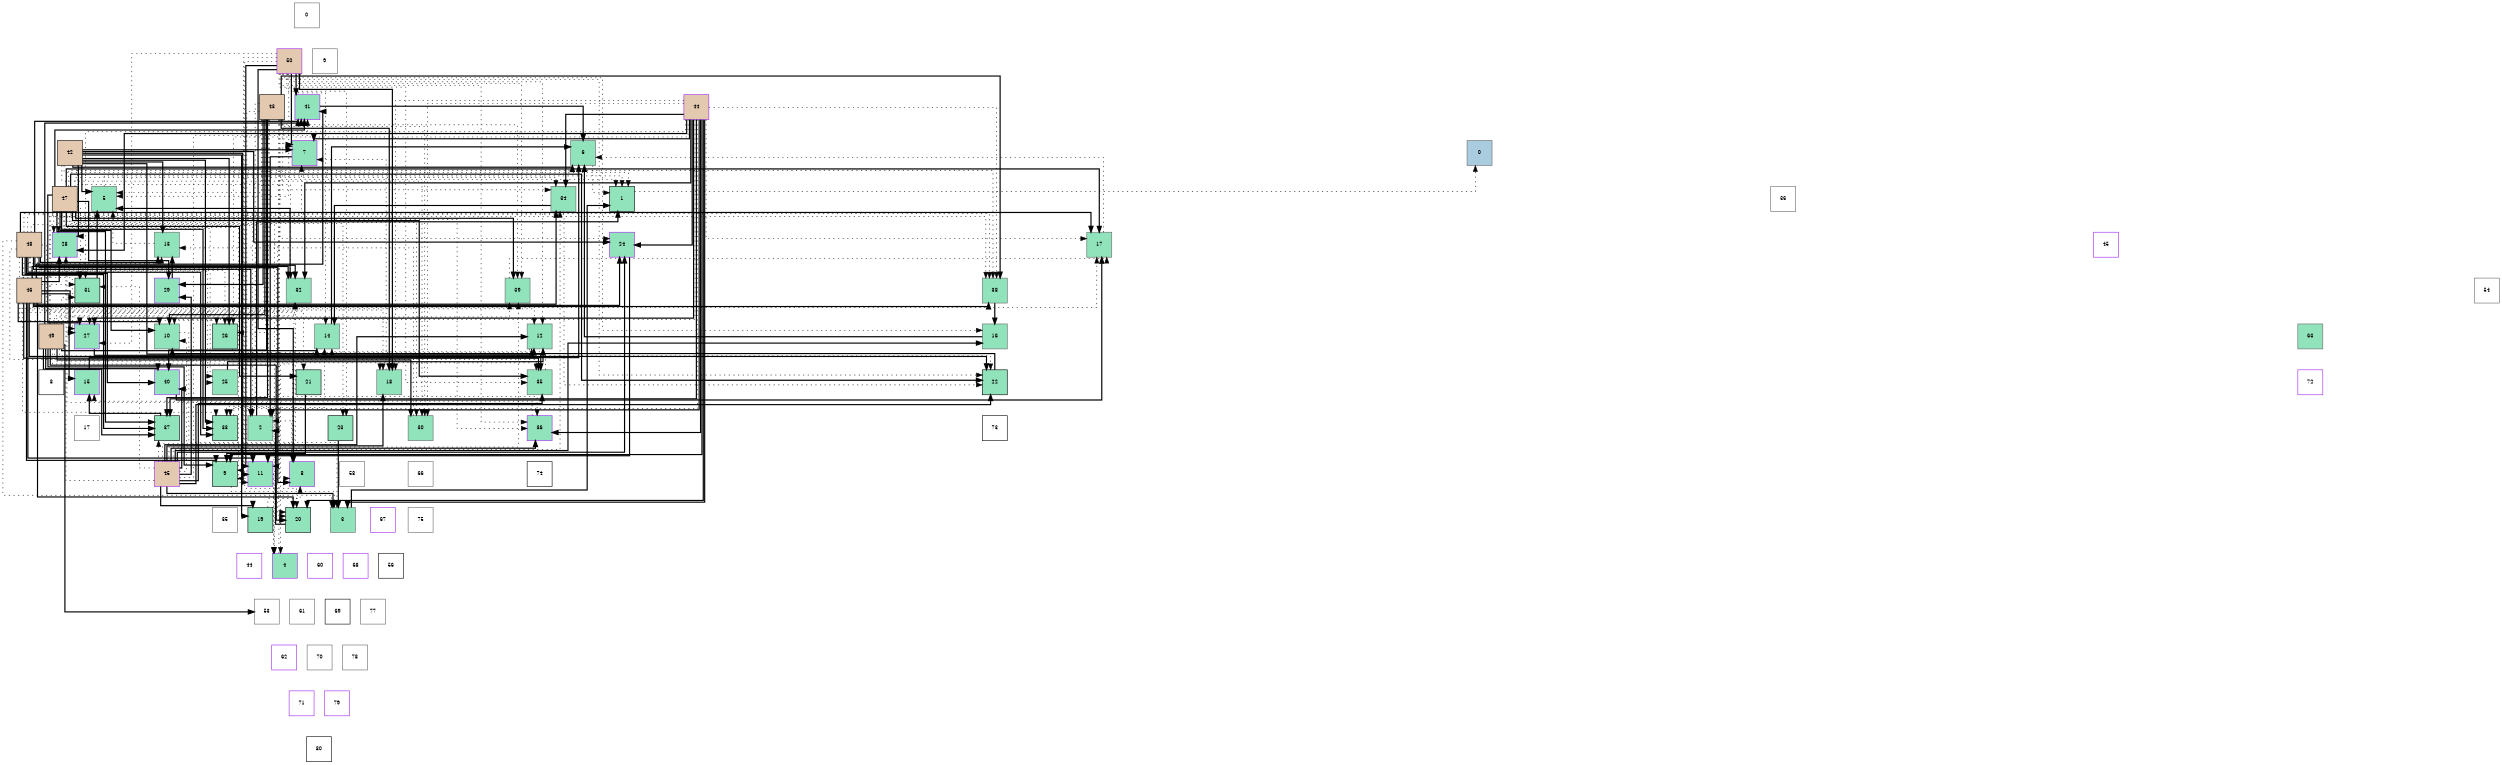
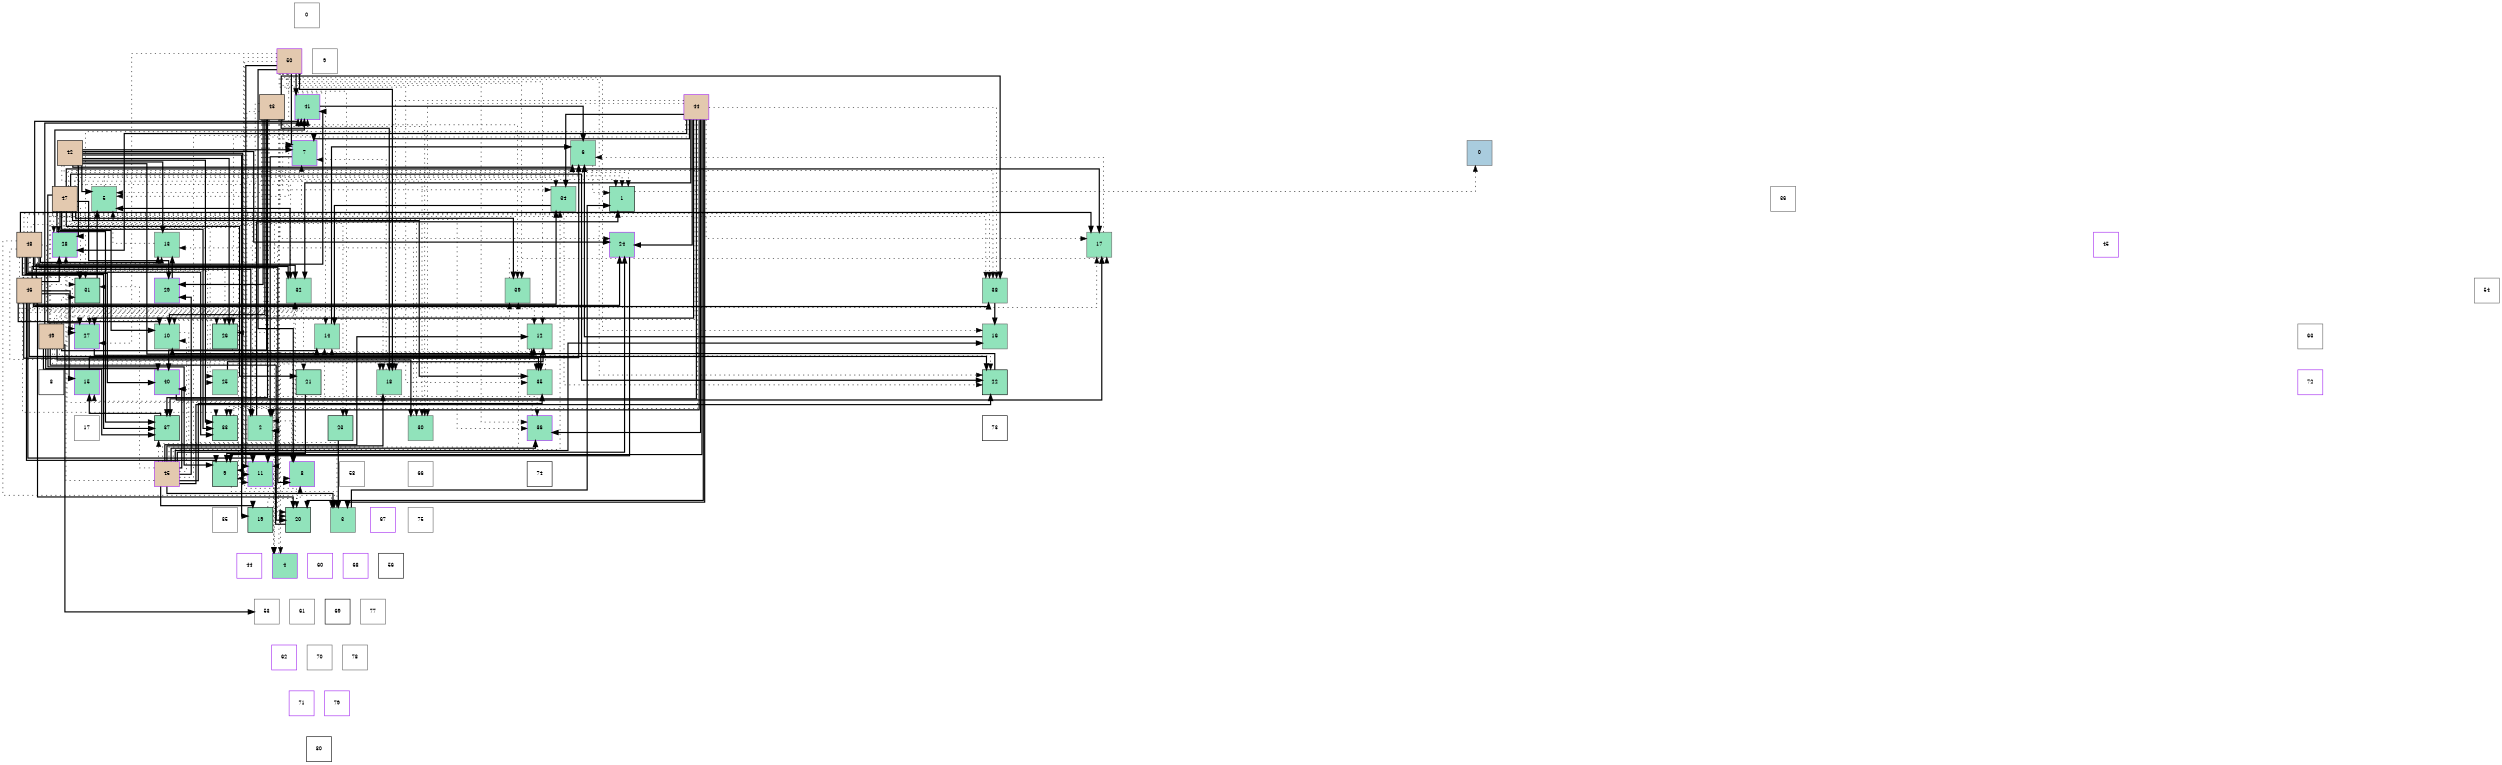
node "63": fillcolor #91e3bb -> #ffffff
